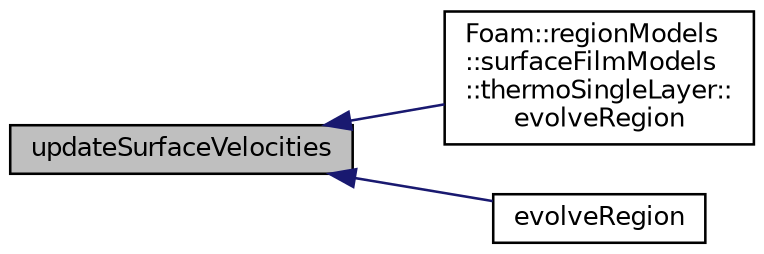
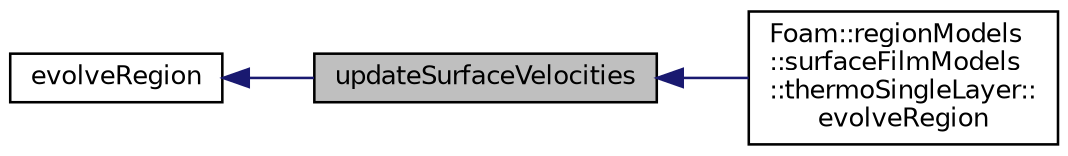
edge "evolveRegion" -> "updateSurfaceVelocities": reversed
